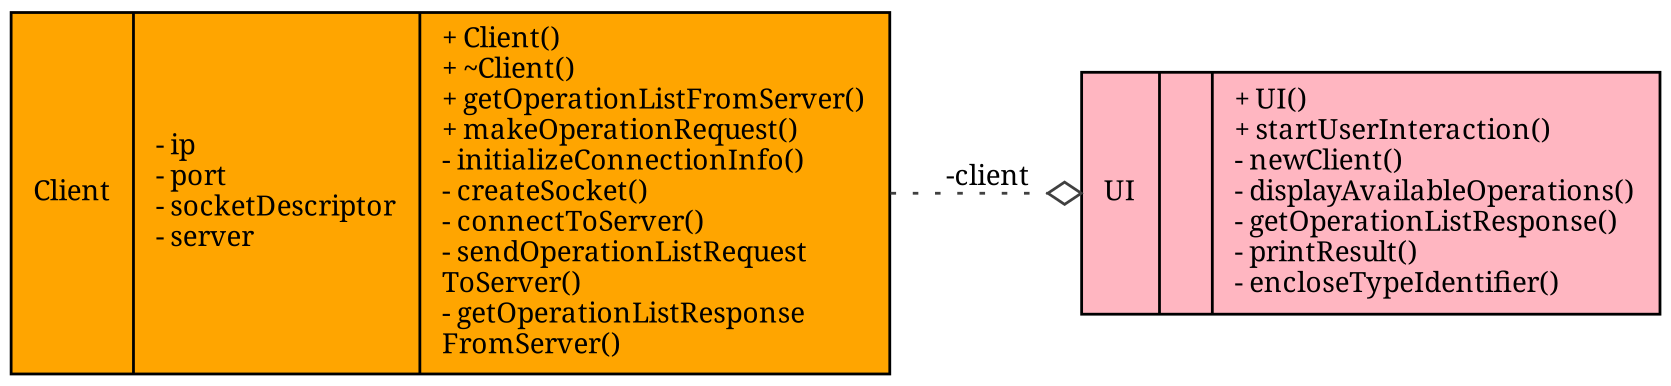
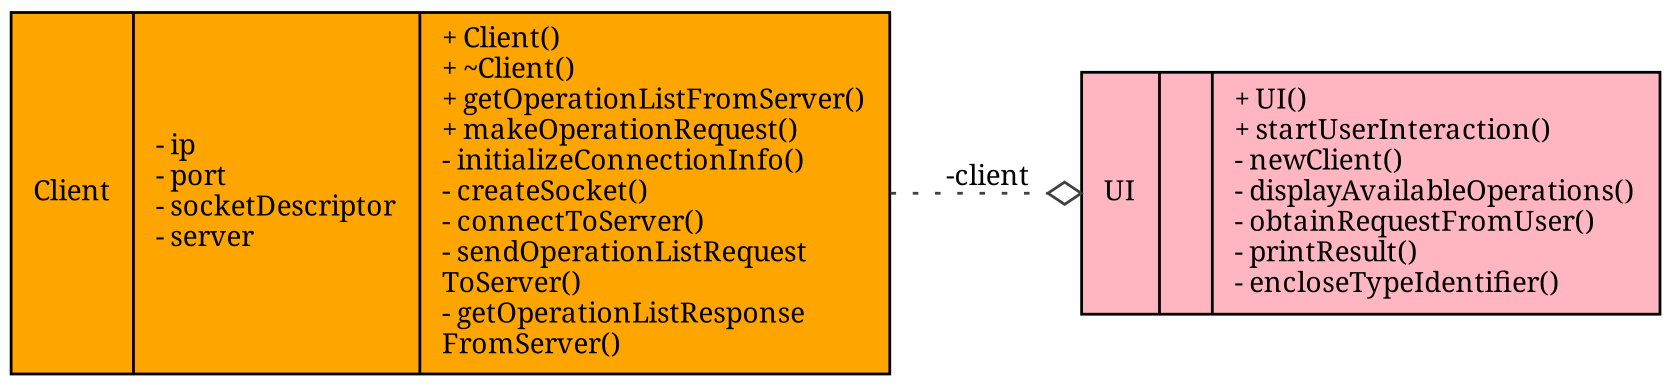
node "UI": text "- getOperationListResponse()" -> "- obtainRequestFromUser()"
